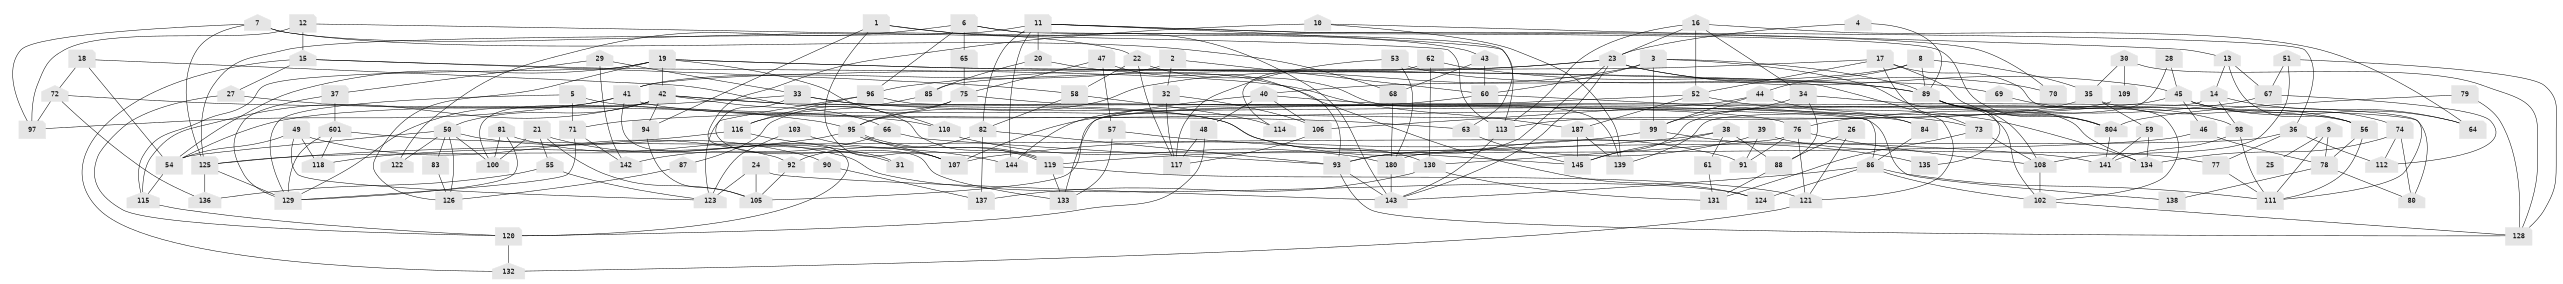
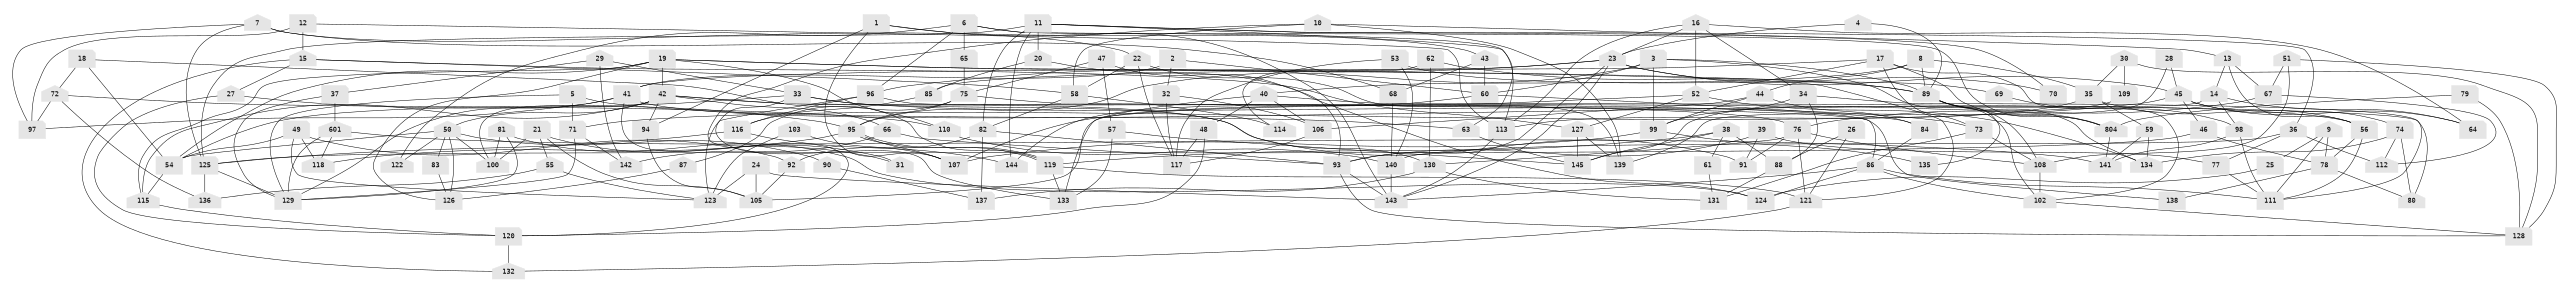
edge "10" -- "58": added
node "187": label "187" -> "127"
node "180": label "180" -> "140"
edge "25" -- "124": added
